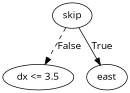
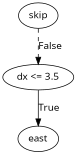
edge "skip" -> "east": now "dx <= 3.5" -> "east"
